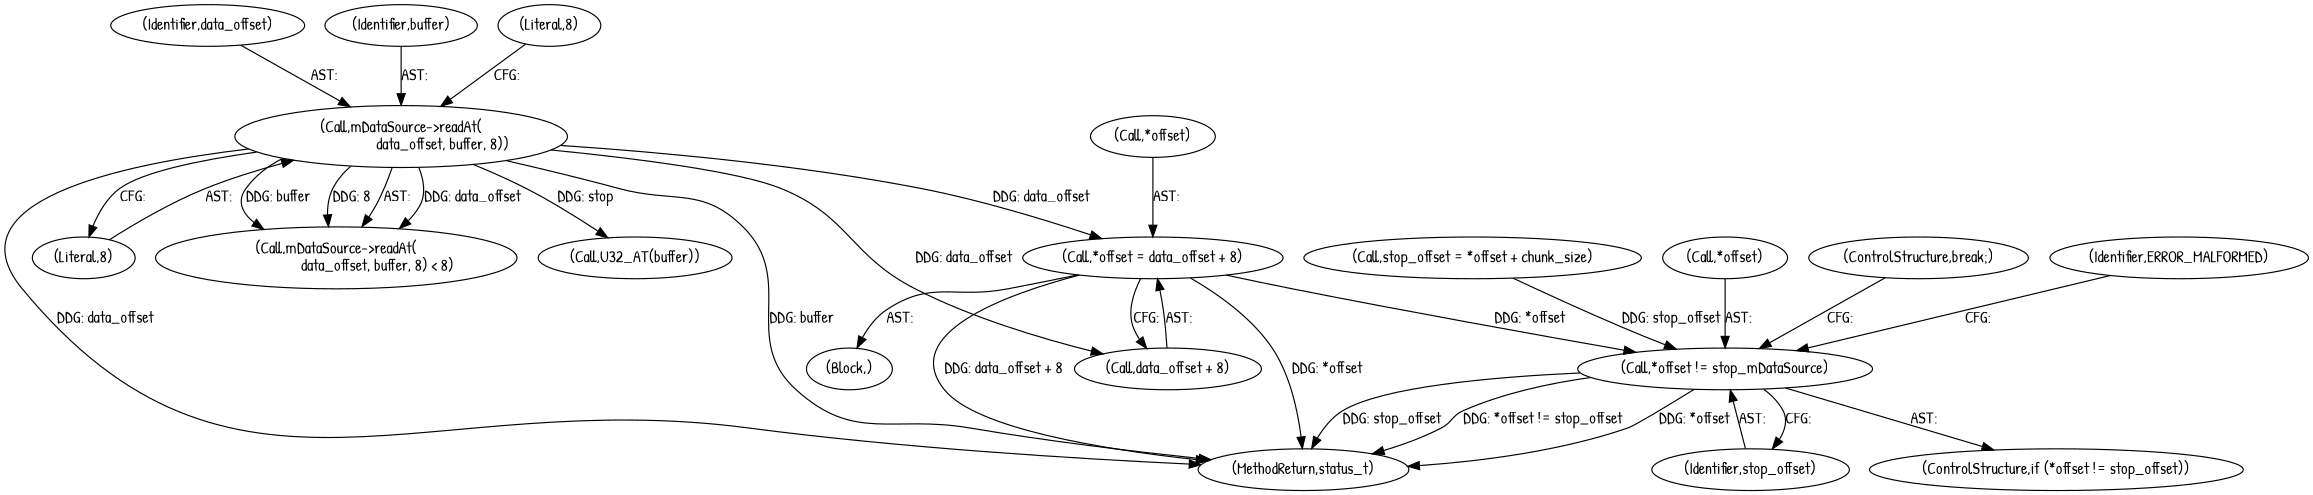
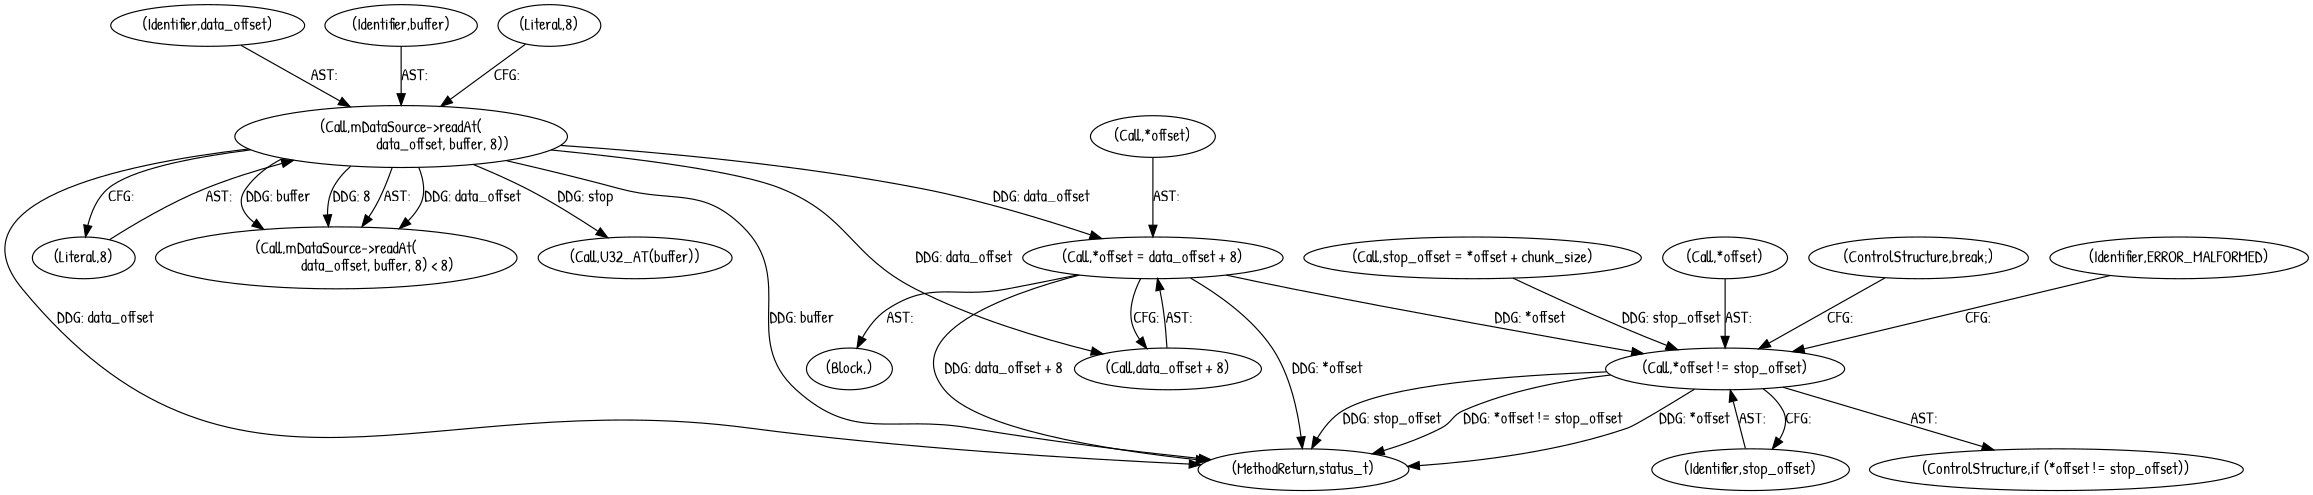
node "(Call,*offset != stop_mDataSource)": label "(Call,*offset != stop_mDataSource)" -> "(Call,*offset != stop_offset)"
